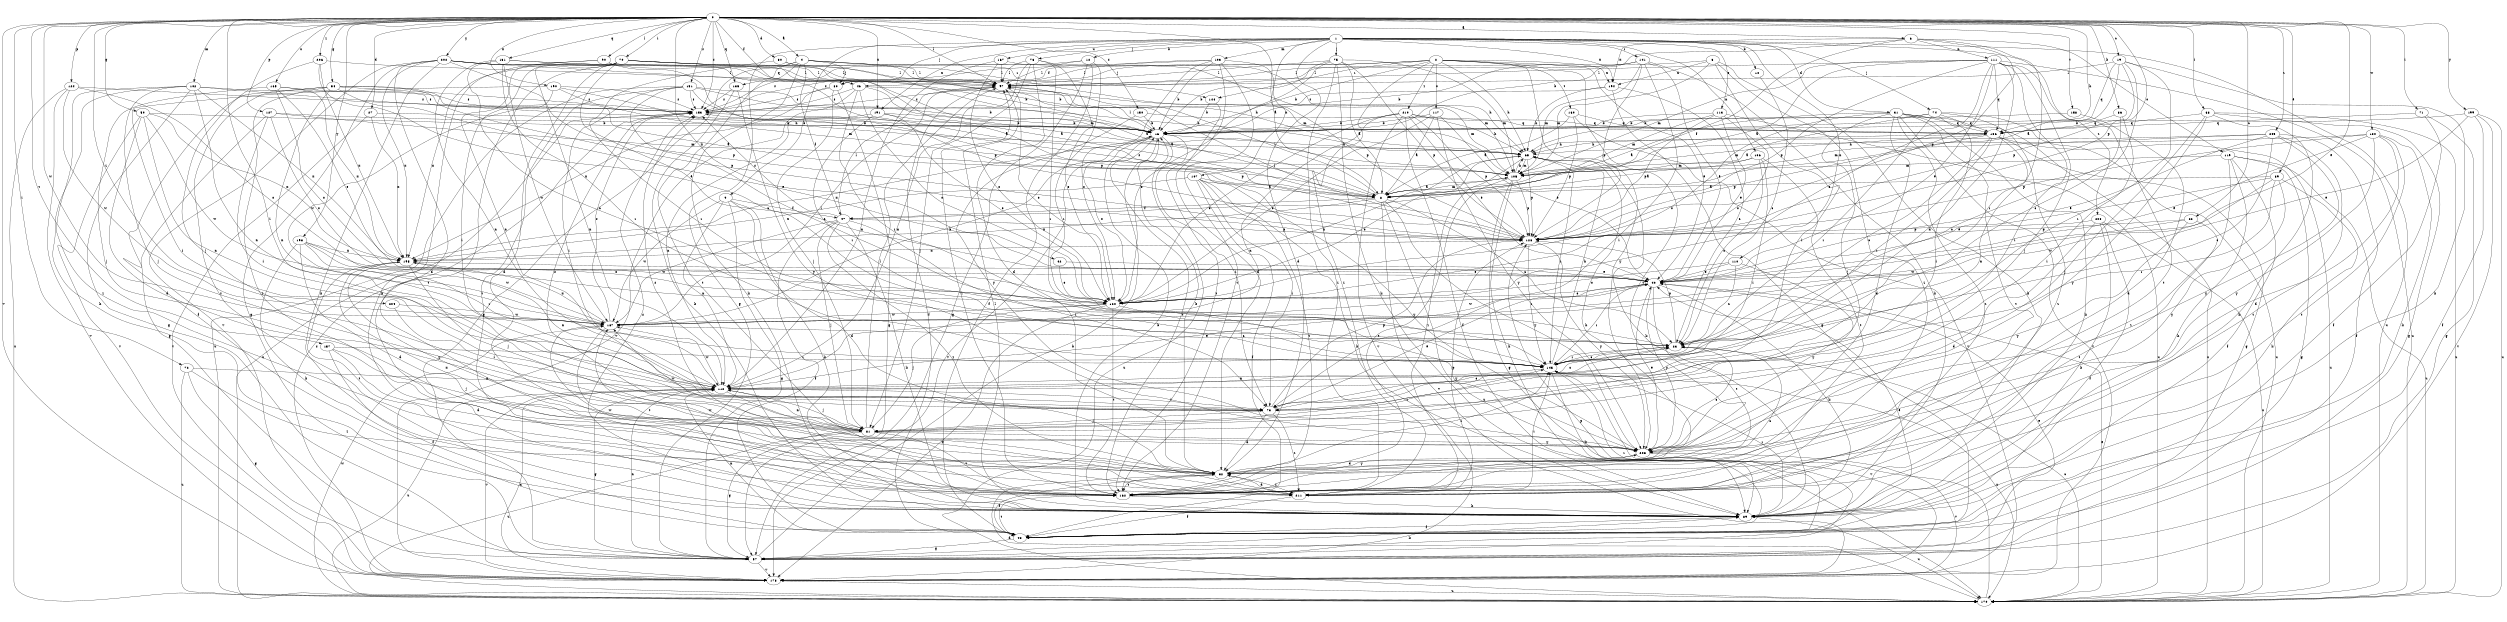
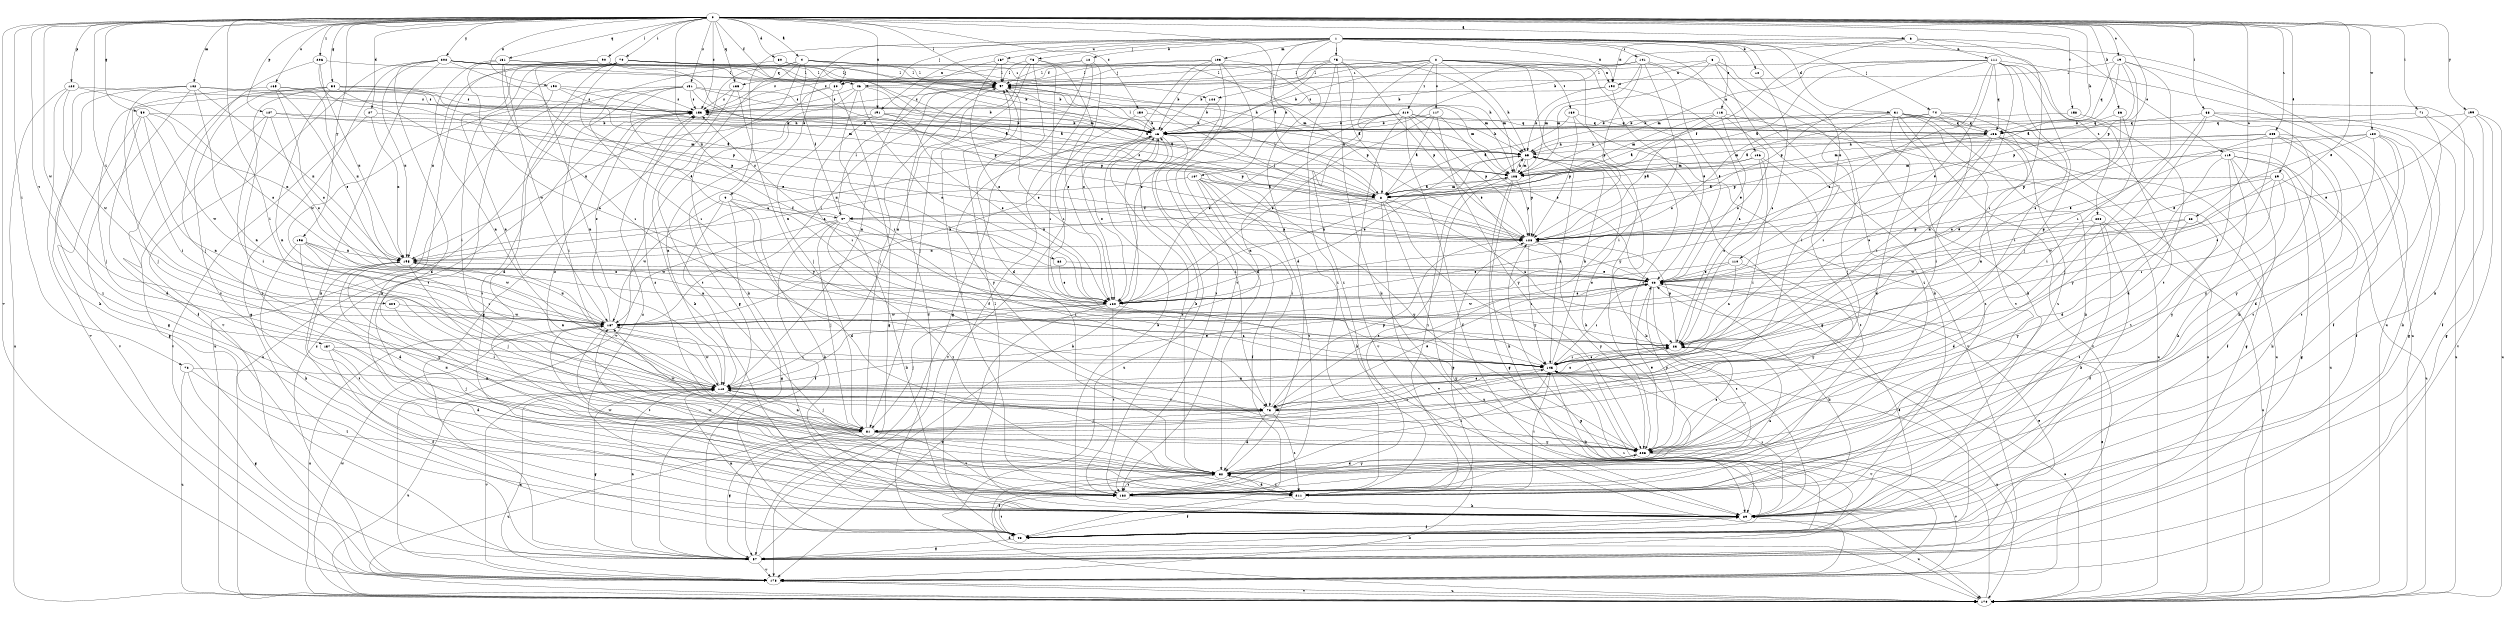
edge "6" -> "128": removed, label "p"
node "42": label "42" -> "82"
edge "119" -> "32": added, label "d"
edge "170" -> "178": added, label "v"
edge "187" -> "170": added, label "u"
